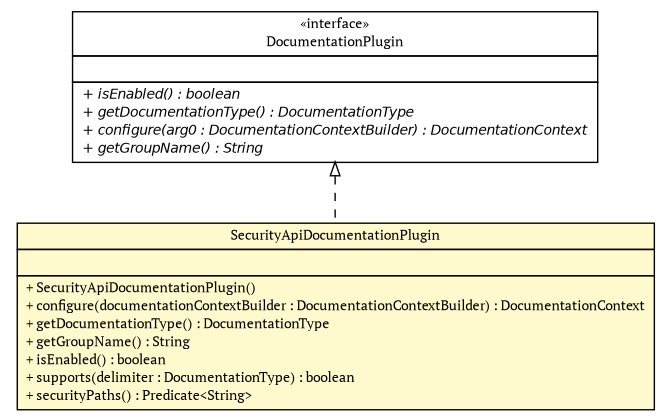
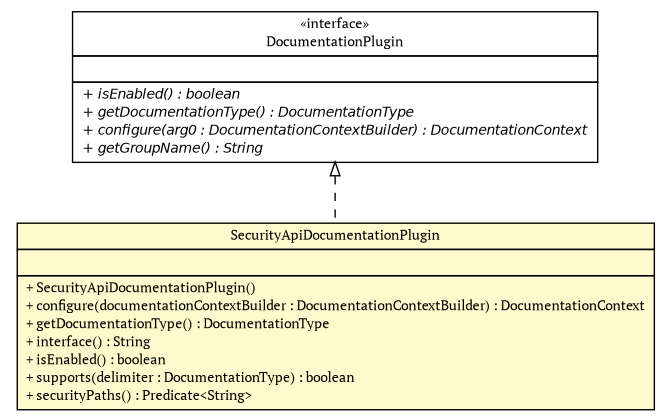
node "SecurityApiDocumentationPlugin": text "+ getGroupName() : String" -> "+ interface() : String"
